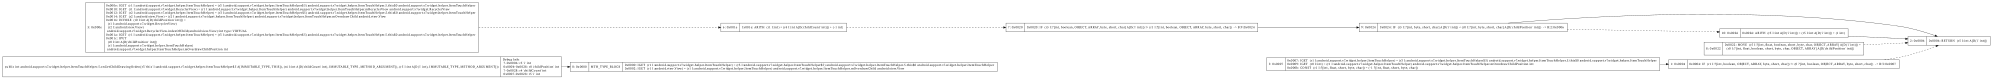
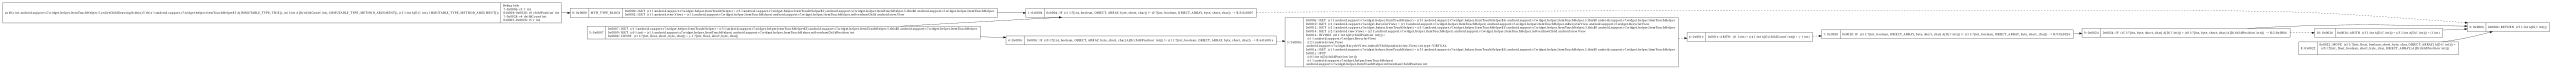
edge "0: 0x0000" -> "1: 0x0004": added
node "4: 0x000c": added
edge "8: 0x0022" -> "2: 0x0006": style dashed -> solid
